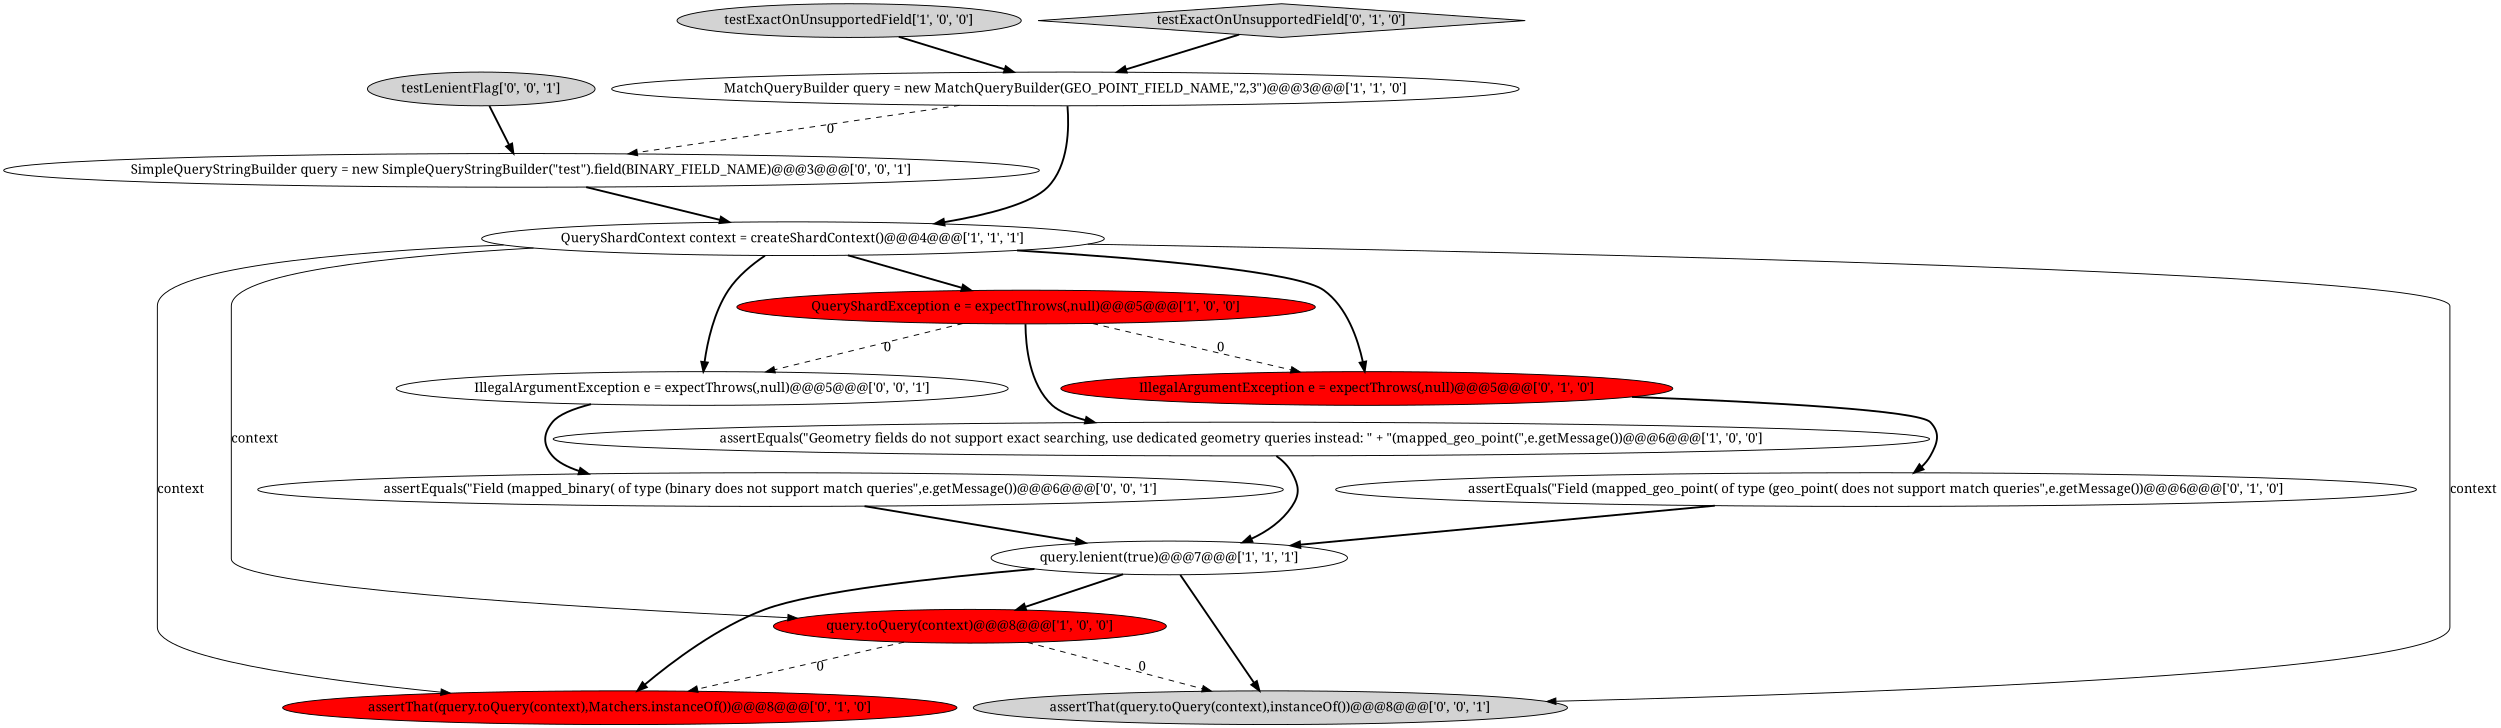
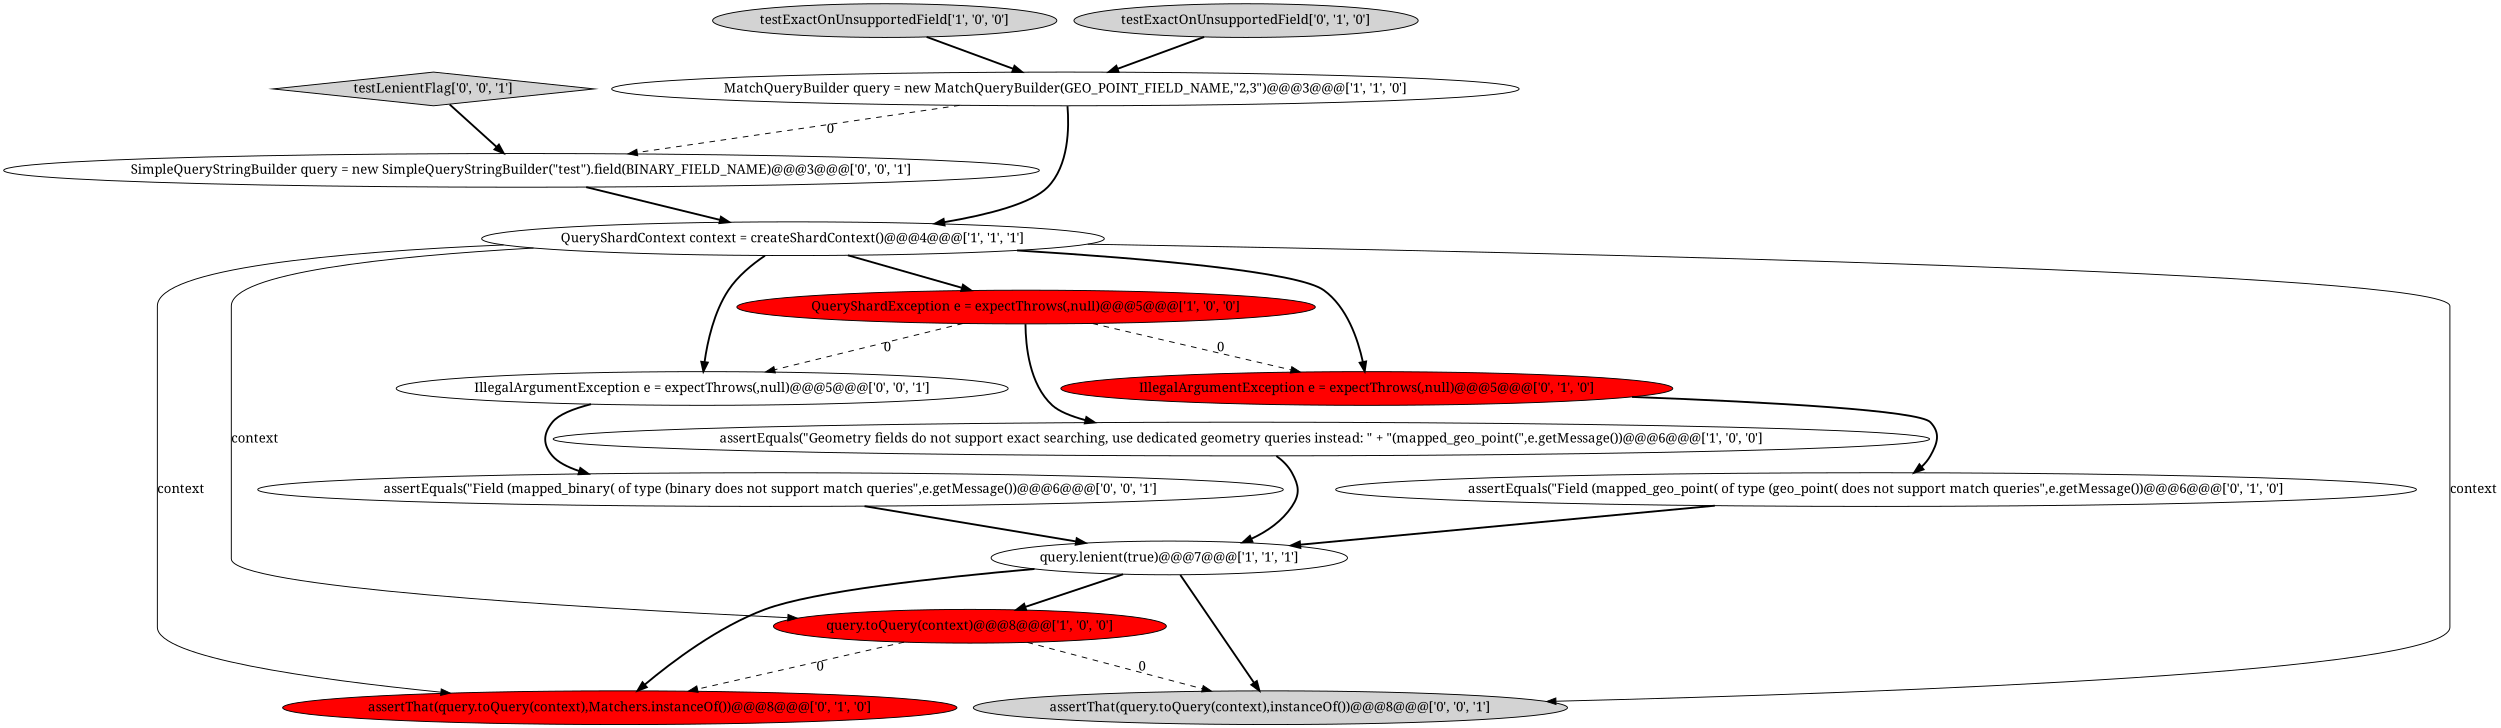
node "testExactOnUnsupportedField['0', '1', '0']": shape diamond -> ellipse
node "testLenientFlag['0', '0', '1']": shape ellipse -> diamond
